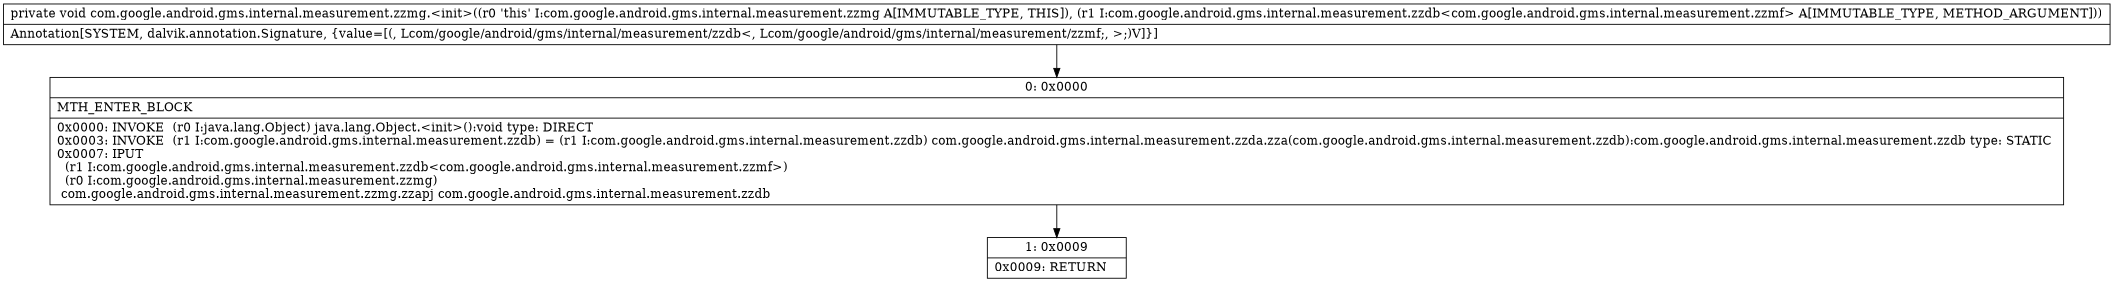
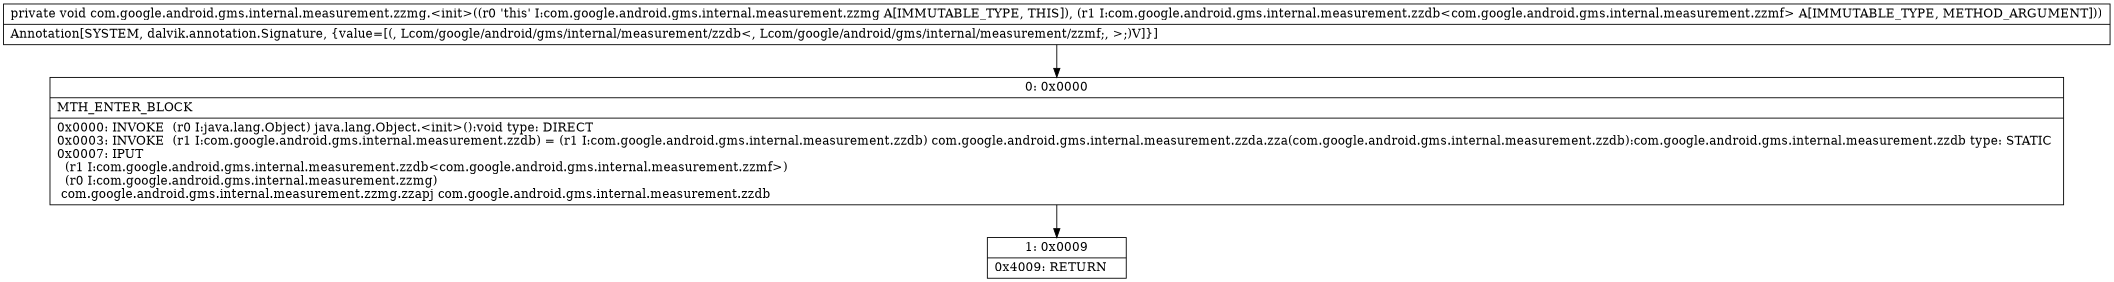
node "1: 0x0009": text "0x0009: RETURN" -> "0x4009: RETURN"
